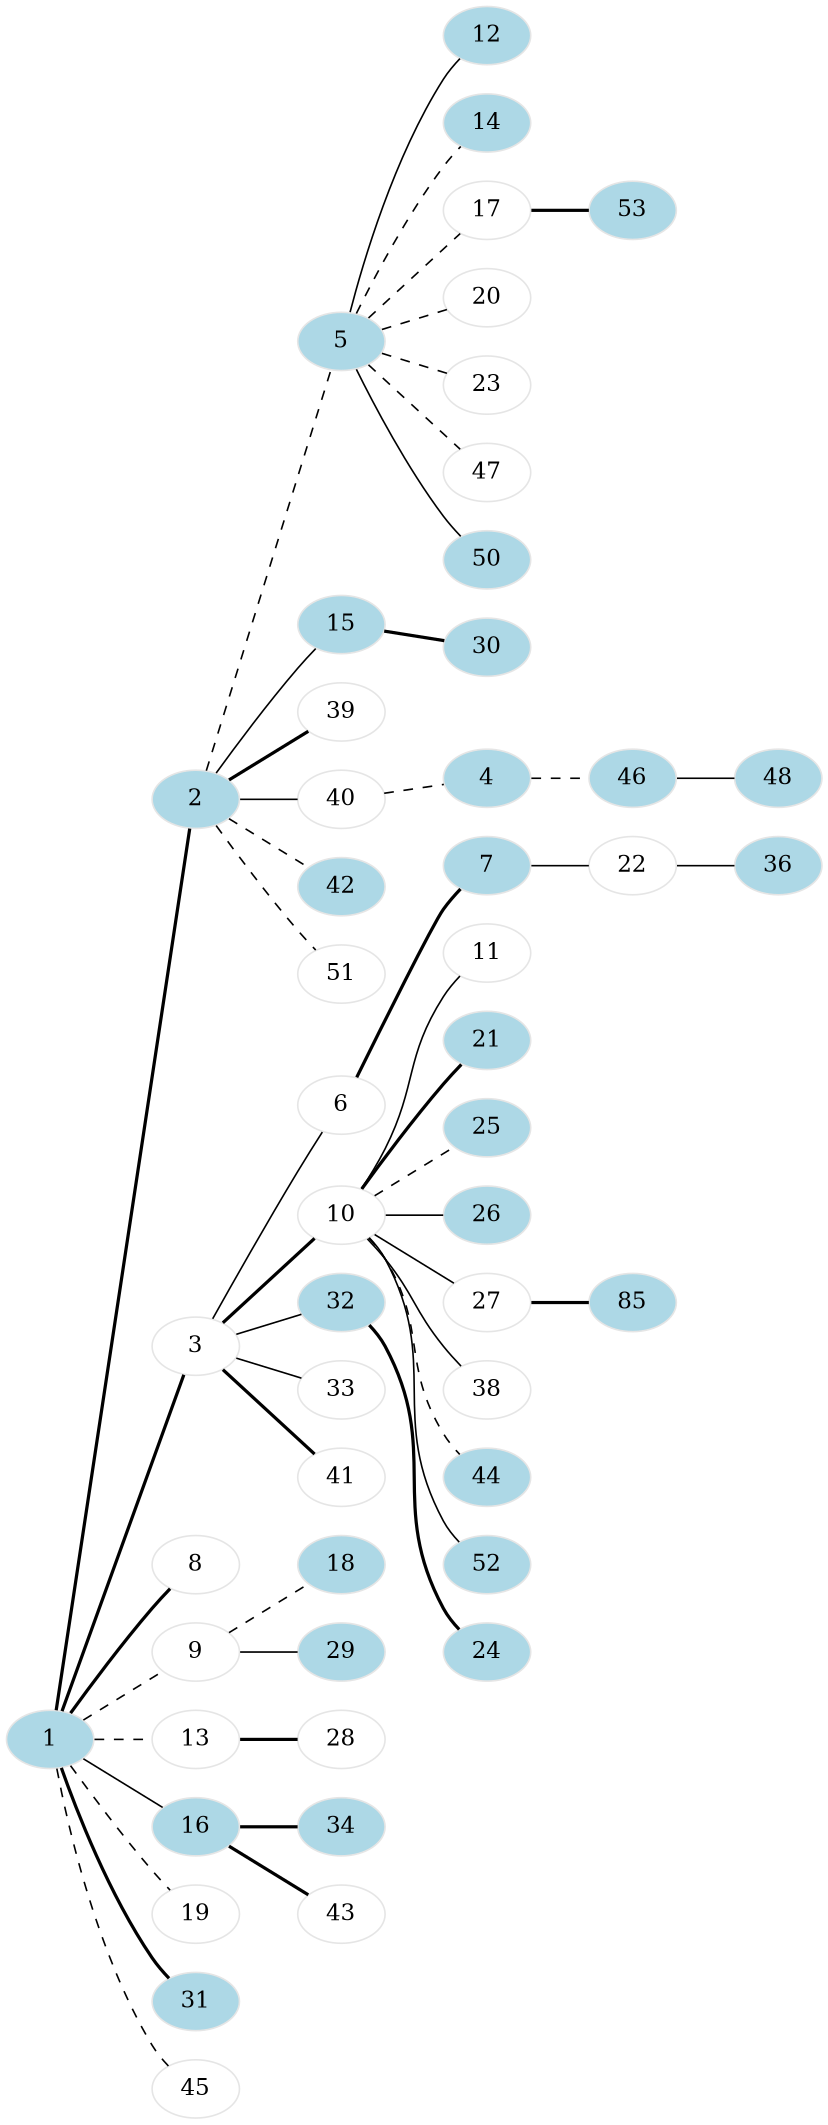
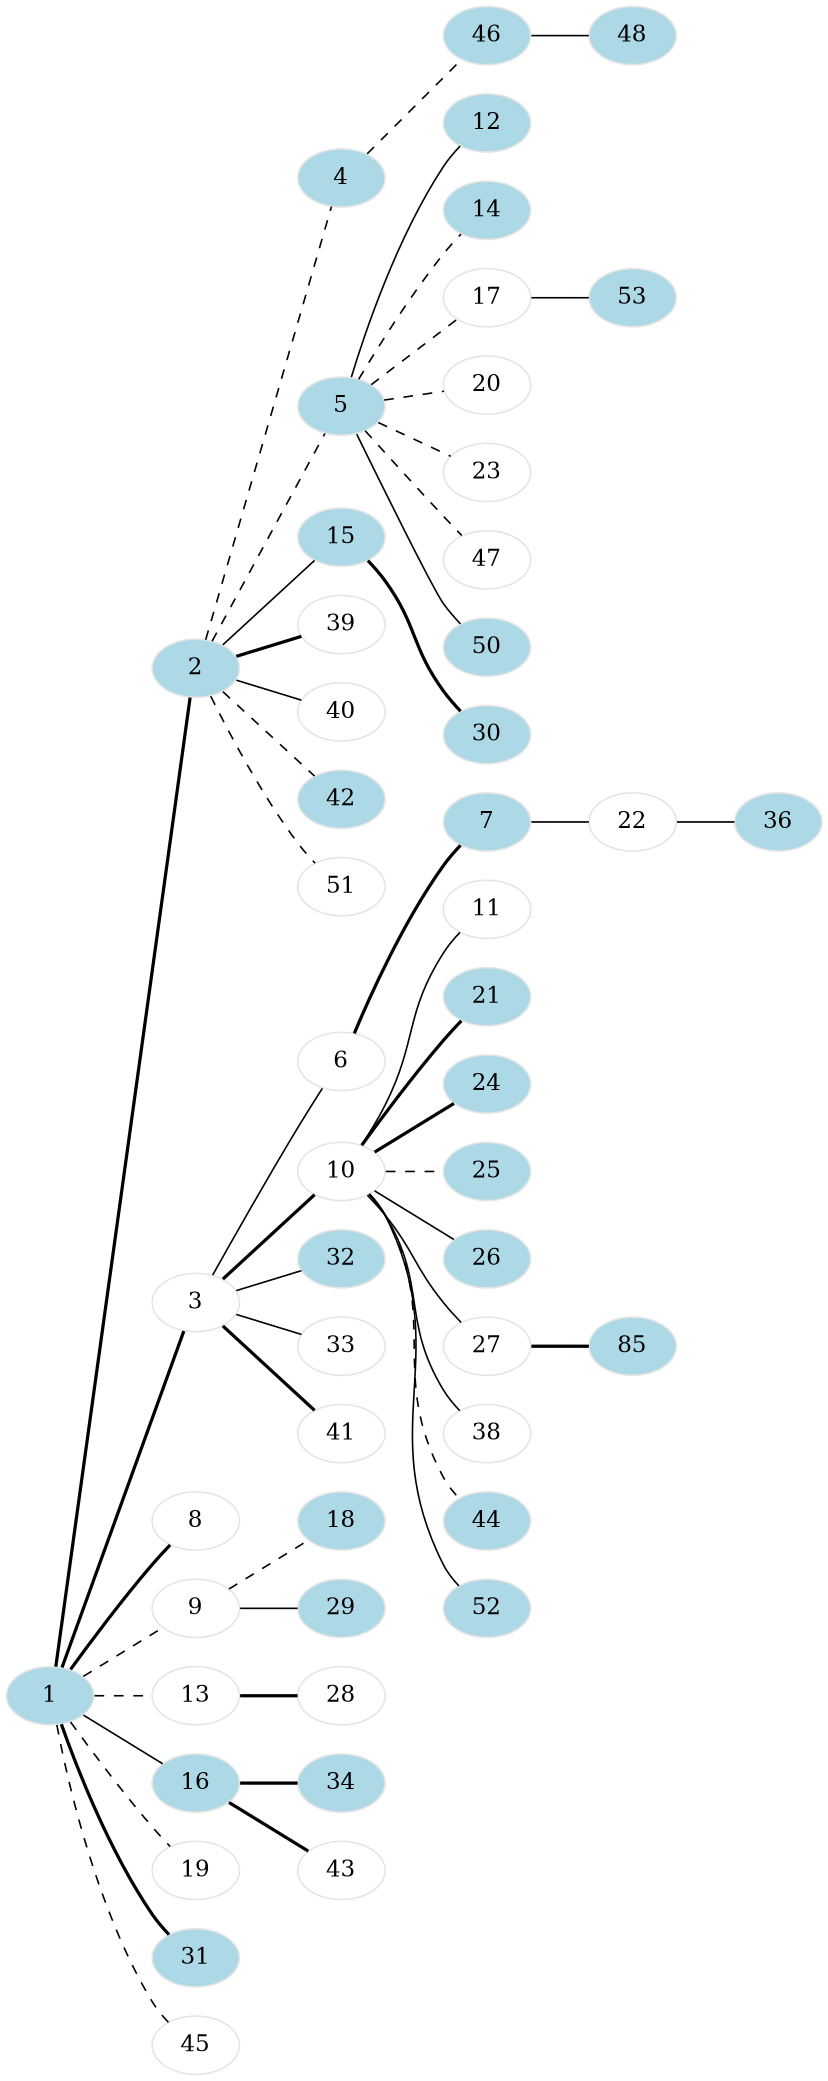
edge "17" -- "53": style bold -> solid
edge "4" -- "40": now "4" -- "2"
edge "32" -- "24": now "10" -- "24"
